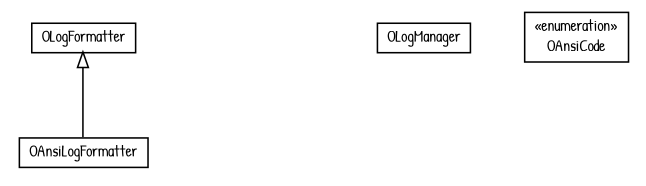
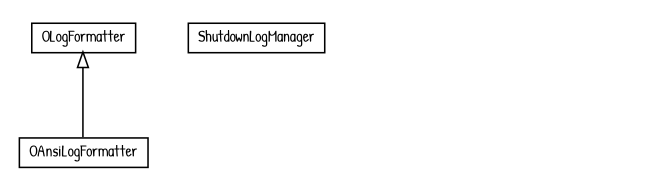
node "ShutdownLogManager": added
node "OLogManager": removed
node "OAnsiCode": removed
